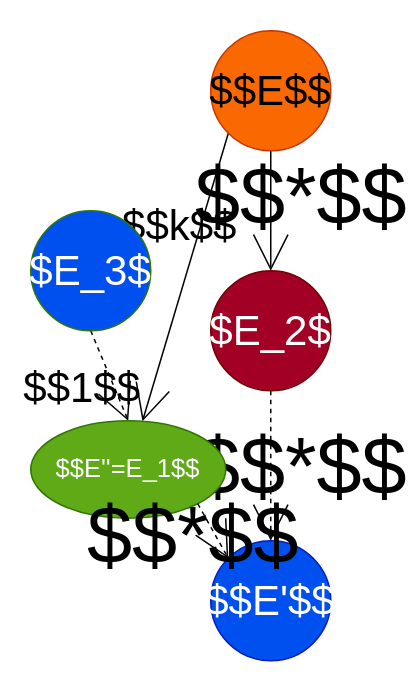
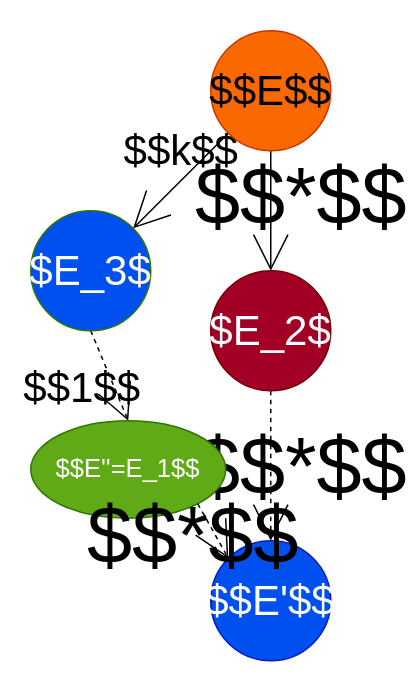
edge "$$E$$" -> "$$E''=E_1$$": now "$$E$$" -> "$$E_3$$"
